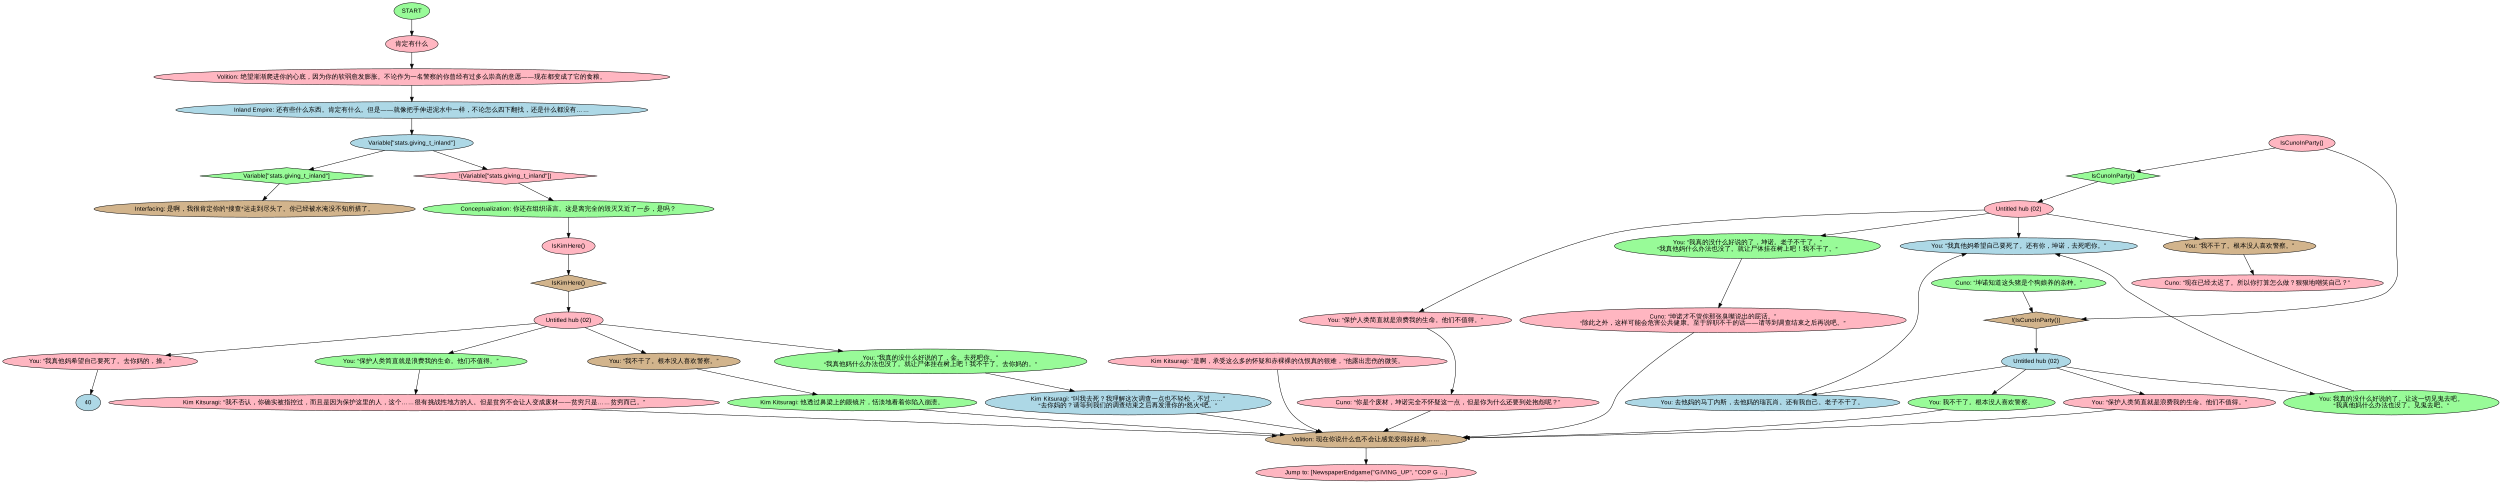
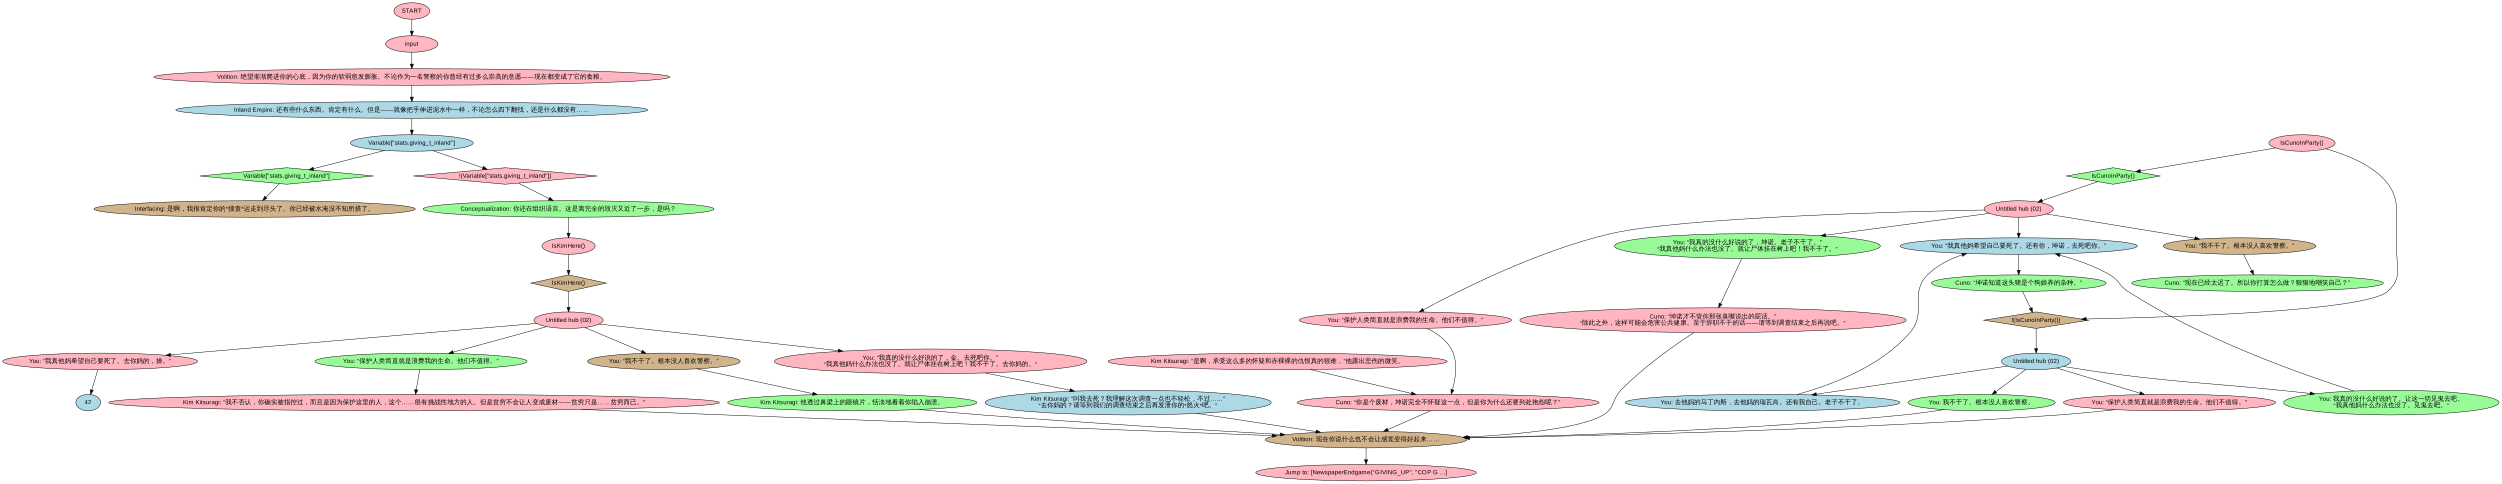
node "START": fillcolor palegreen -> lightpink
node "肯定有什么": label "肯定有什么" -> "input"
edge "You: “我真他妈希望自己要死了。还有你，坤诺，去死吧你。”" -> "Cuno: “坤诺知道这头猪是个狗娘养的杂种。”": added
node "Cuno: “现在已经太迟了。所以你打算怎么做？狠狠地嘲笑自己？”": fillcolor lightpink -> palegreen
node "You: “我真的没什么好说的了，金。去死吧你。” “我真他妈什么办法也没了。就让尸体挂在树上吧！我不干了。去你妈的。”": fillcolor palegreen -> lightpink
node "40": label "40" -> "42"
edge "Kim Kitsuragi: “是啊，承受这么多的怀疑和赤裸裸的仇恨真的很难，”他露出悲伤的微笑。" -> "Volition: 现在你说什么也不会让感觉变得好起来……": now "Kim Kitsuragi: “是啊，承受这么多的怀疑和赤裸裸的仇恨真的很难，”他露出悲伤的微笑。" -> "Cuno: “你是个废材，坤诺完全不怀疑这一点，但是你为什么还要到处抱怨呢？”"
